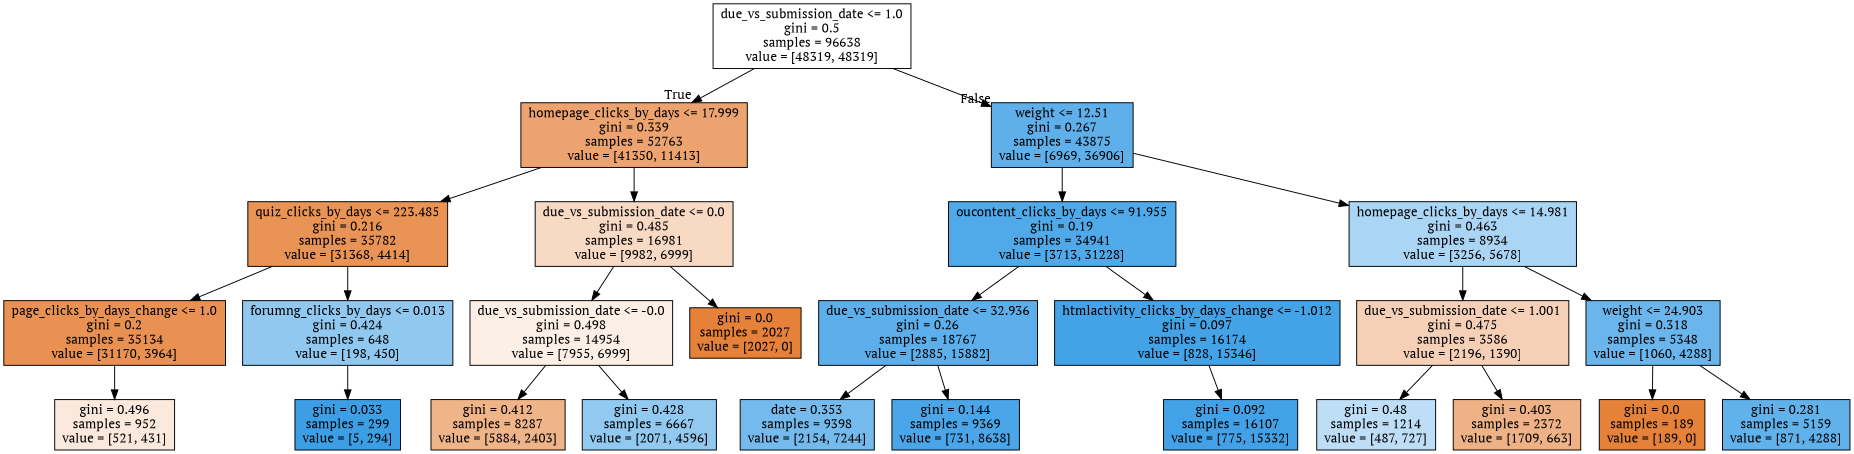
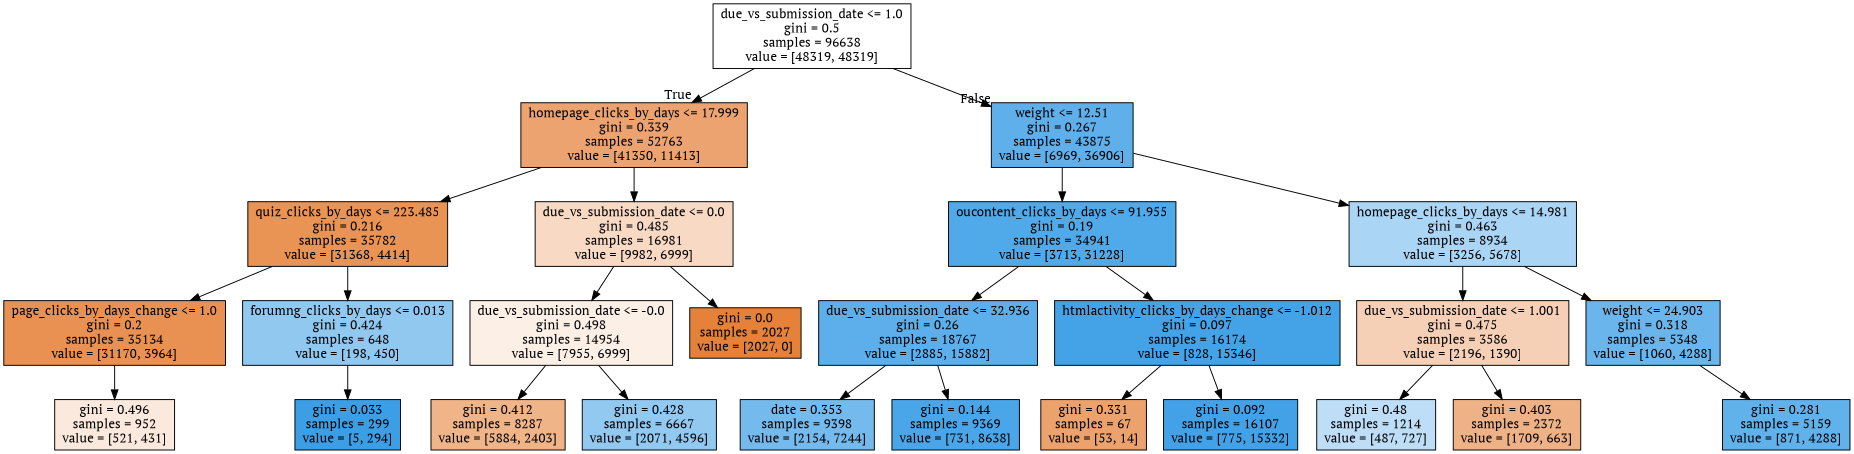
node "gini = 0.331 samples = 67 value = [53, 14]": added
node "gini = 0.0 samples = 189 value = [189, 0]": removed
